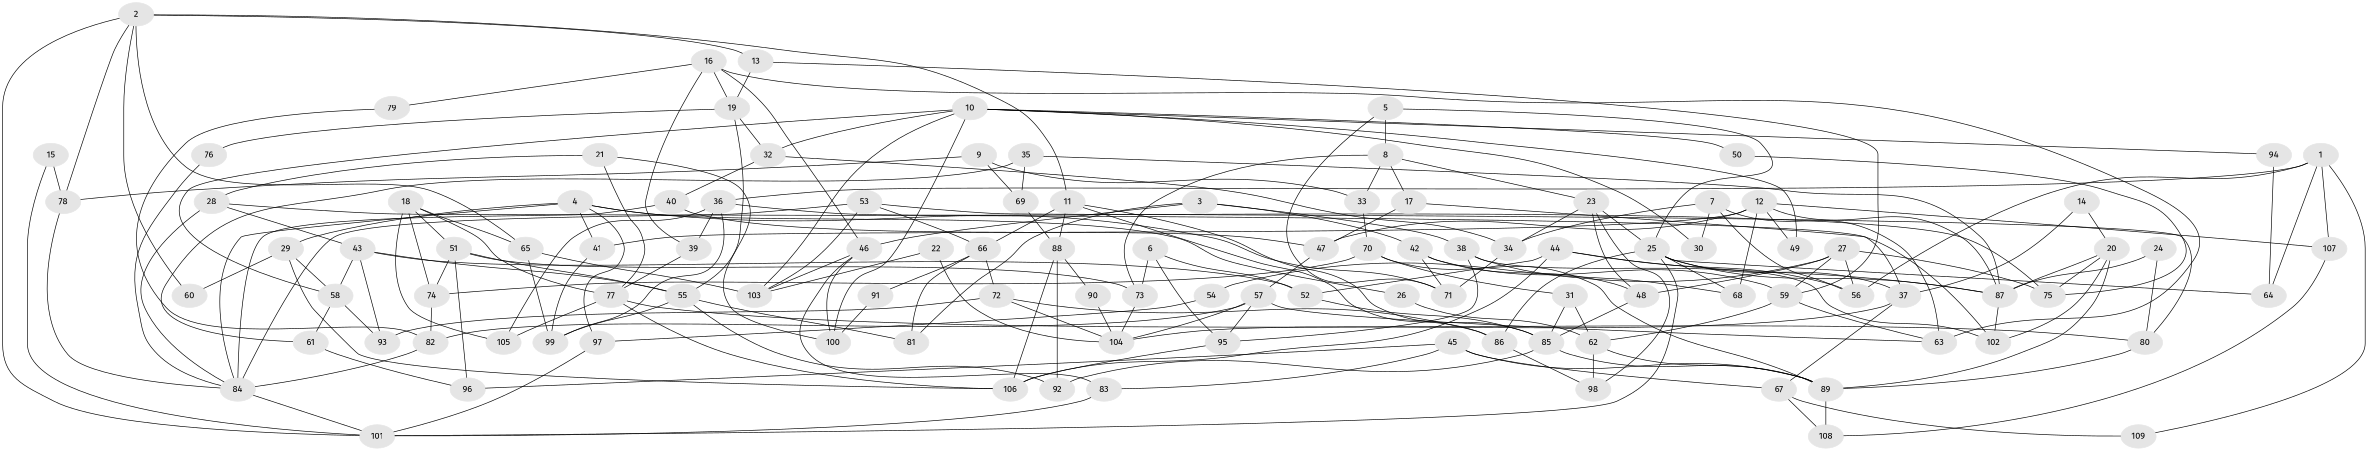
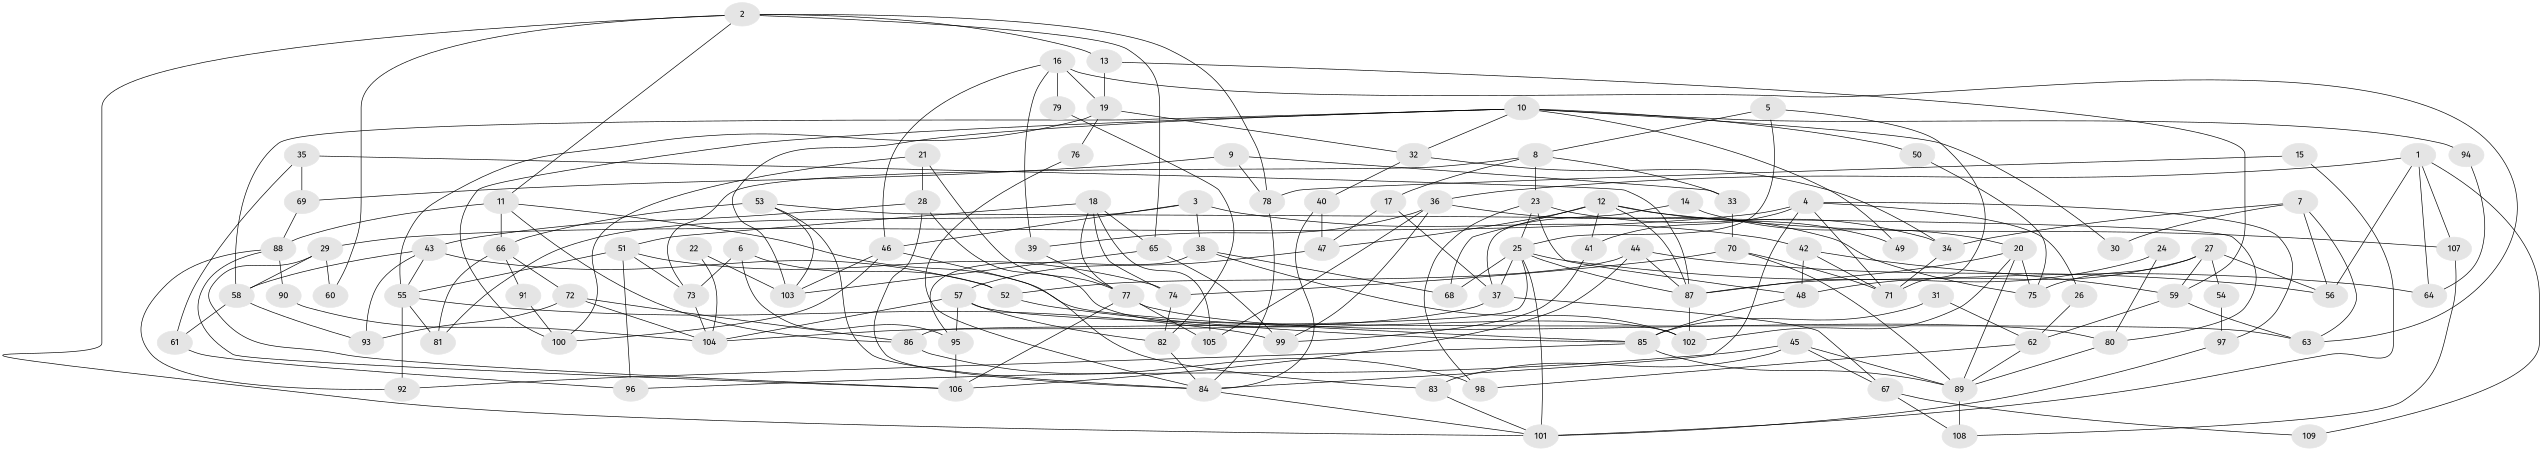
edge "70" -- "31": now "70" -- "71"
